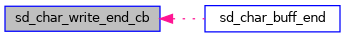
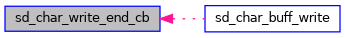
node "sd_char_buff_end": label "sd_char_buff_end" -> "sd_char_buff_write"
